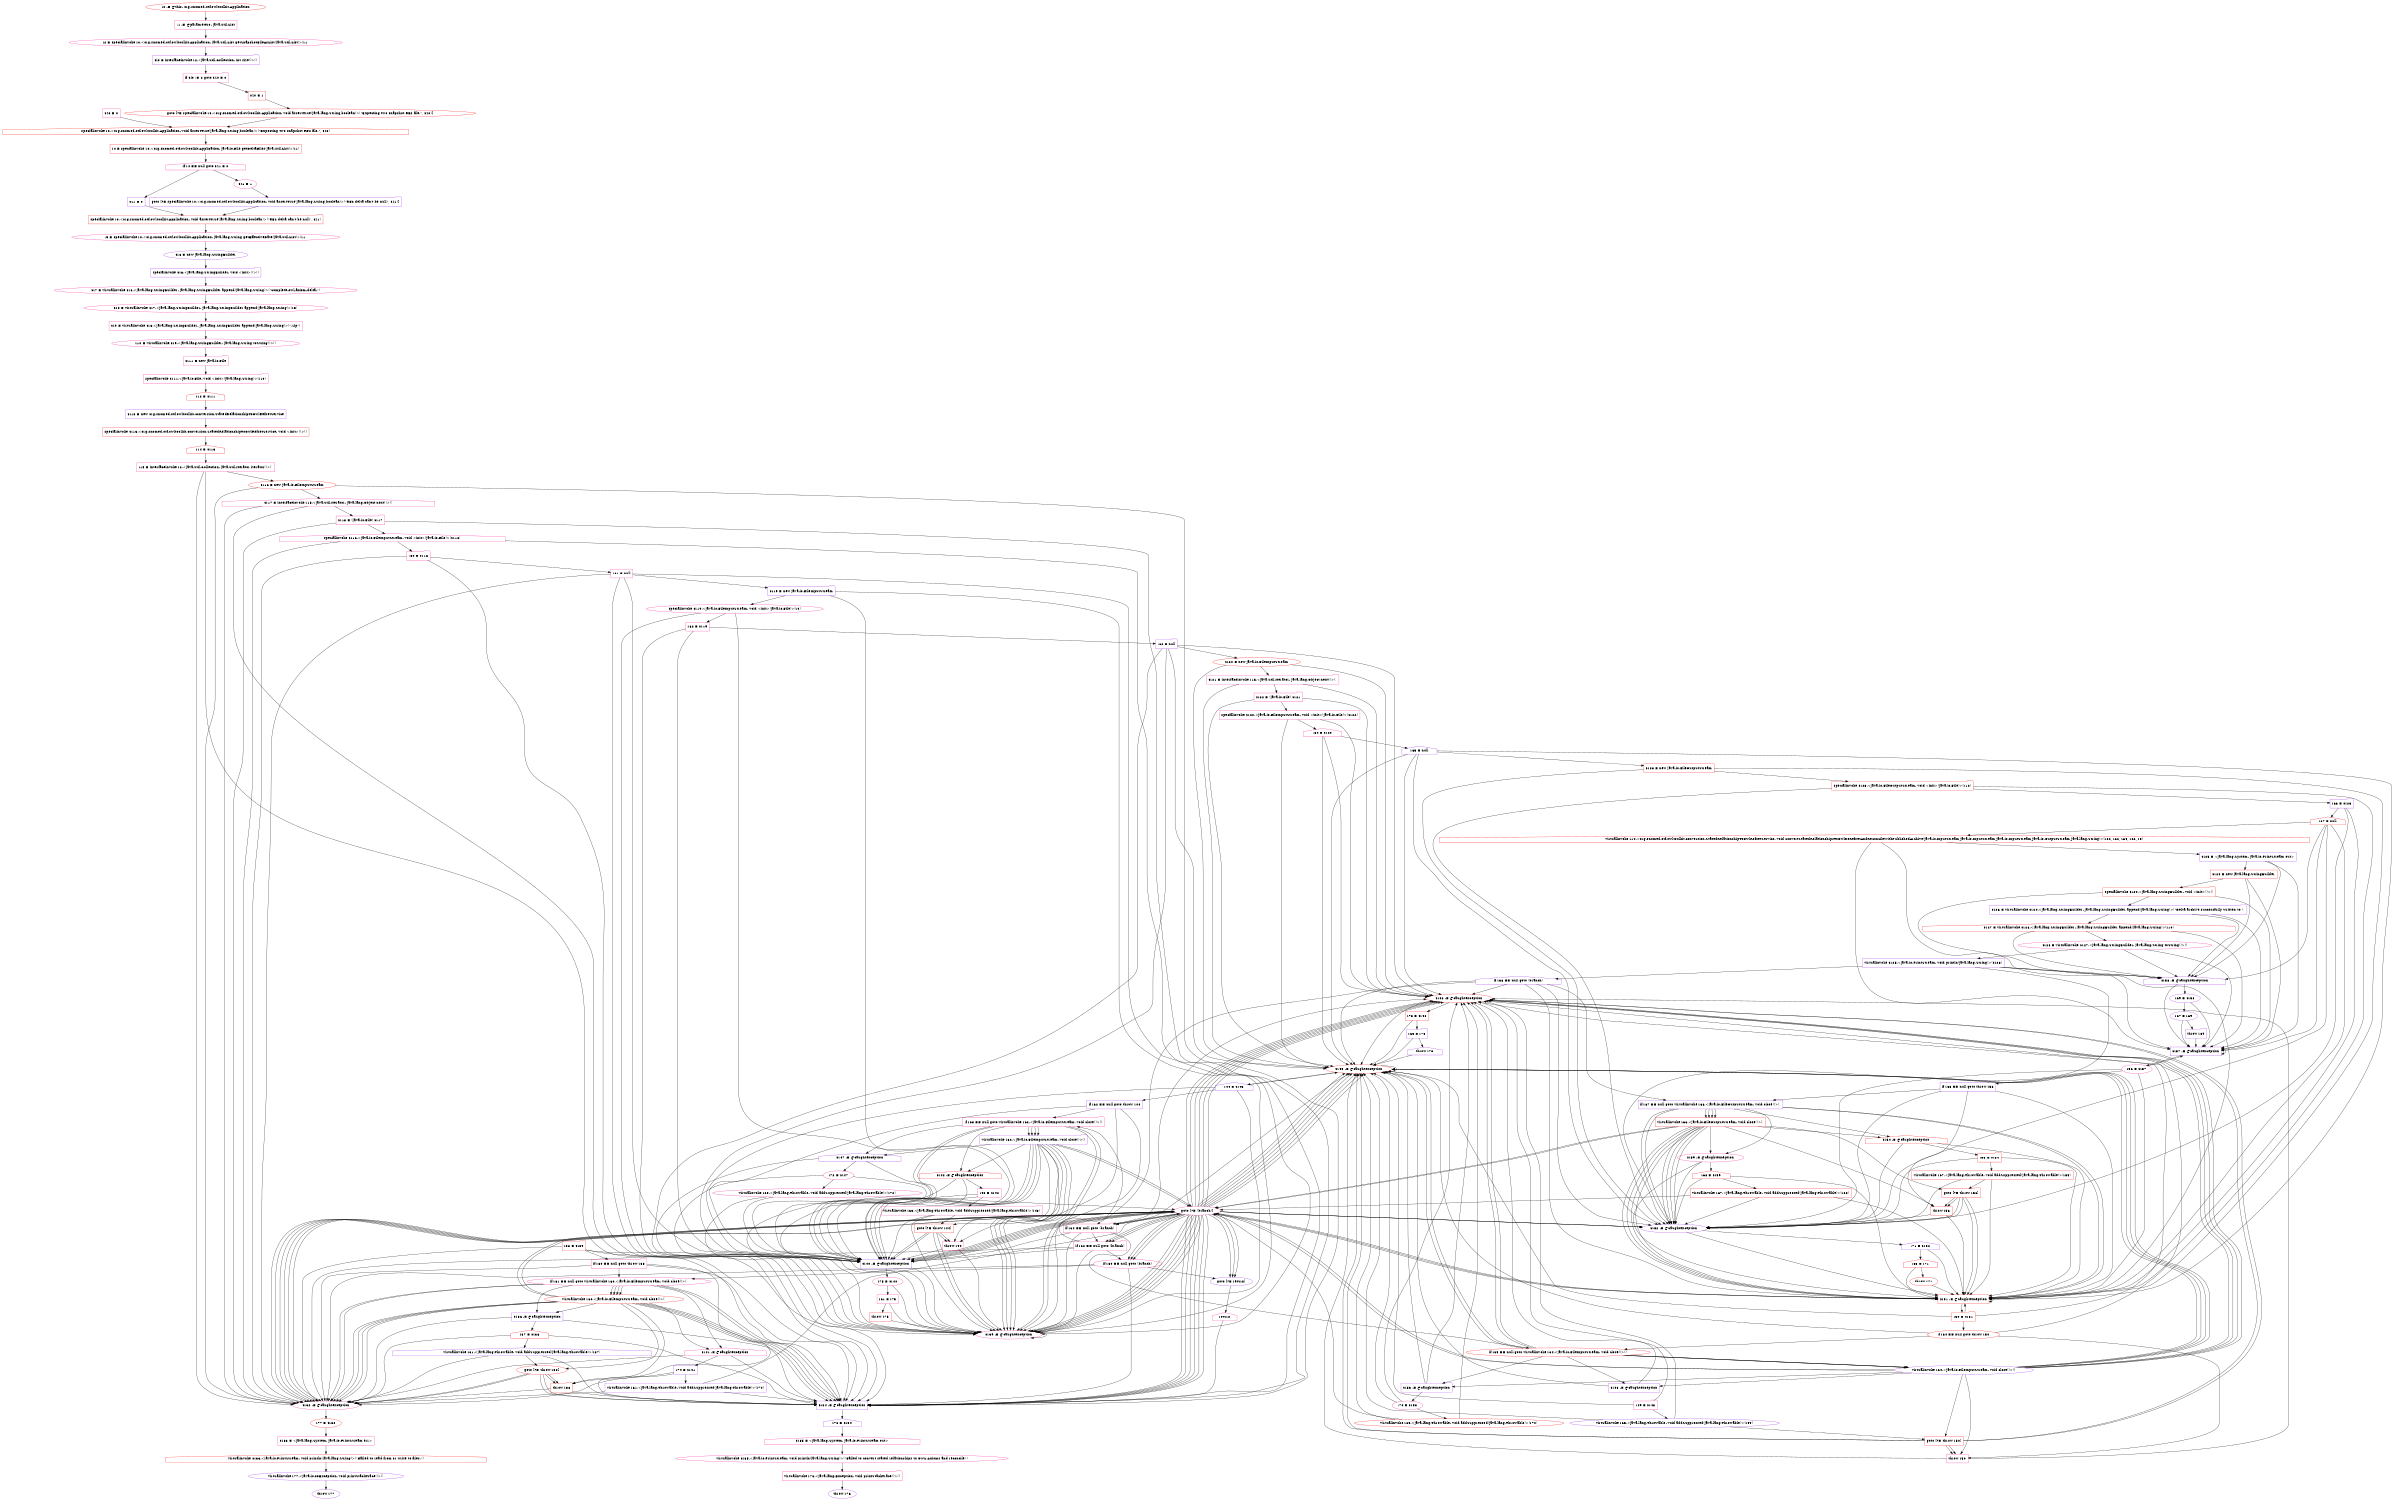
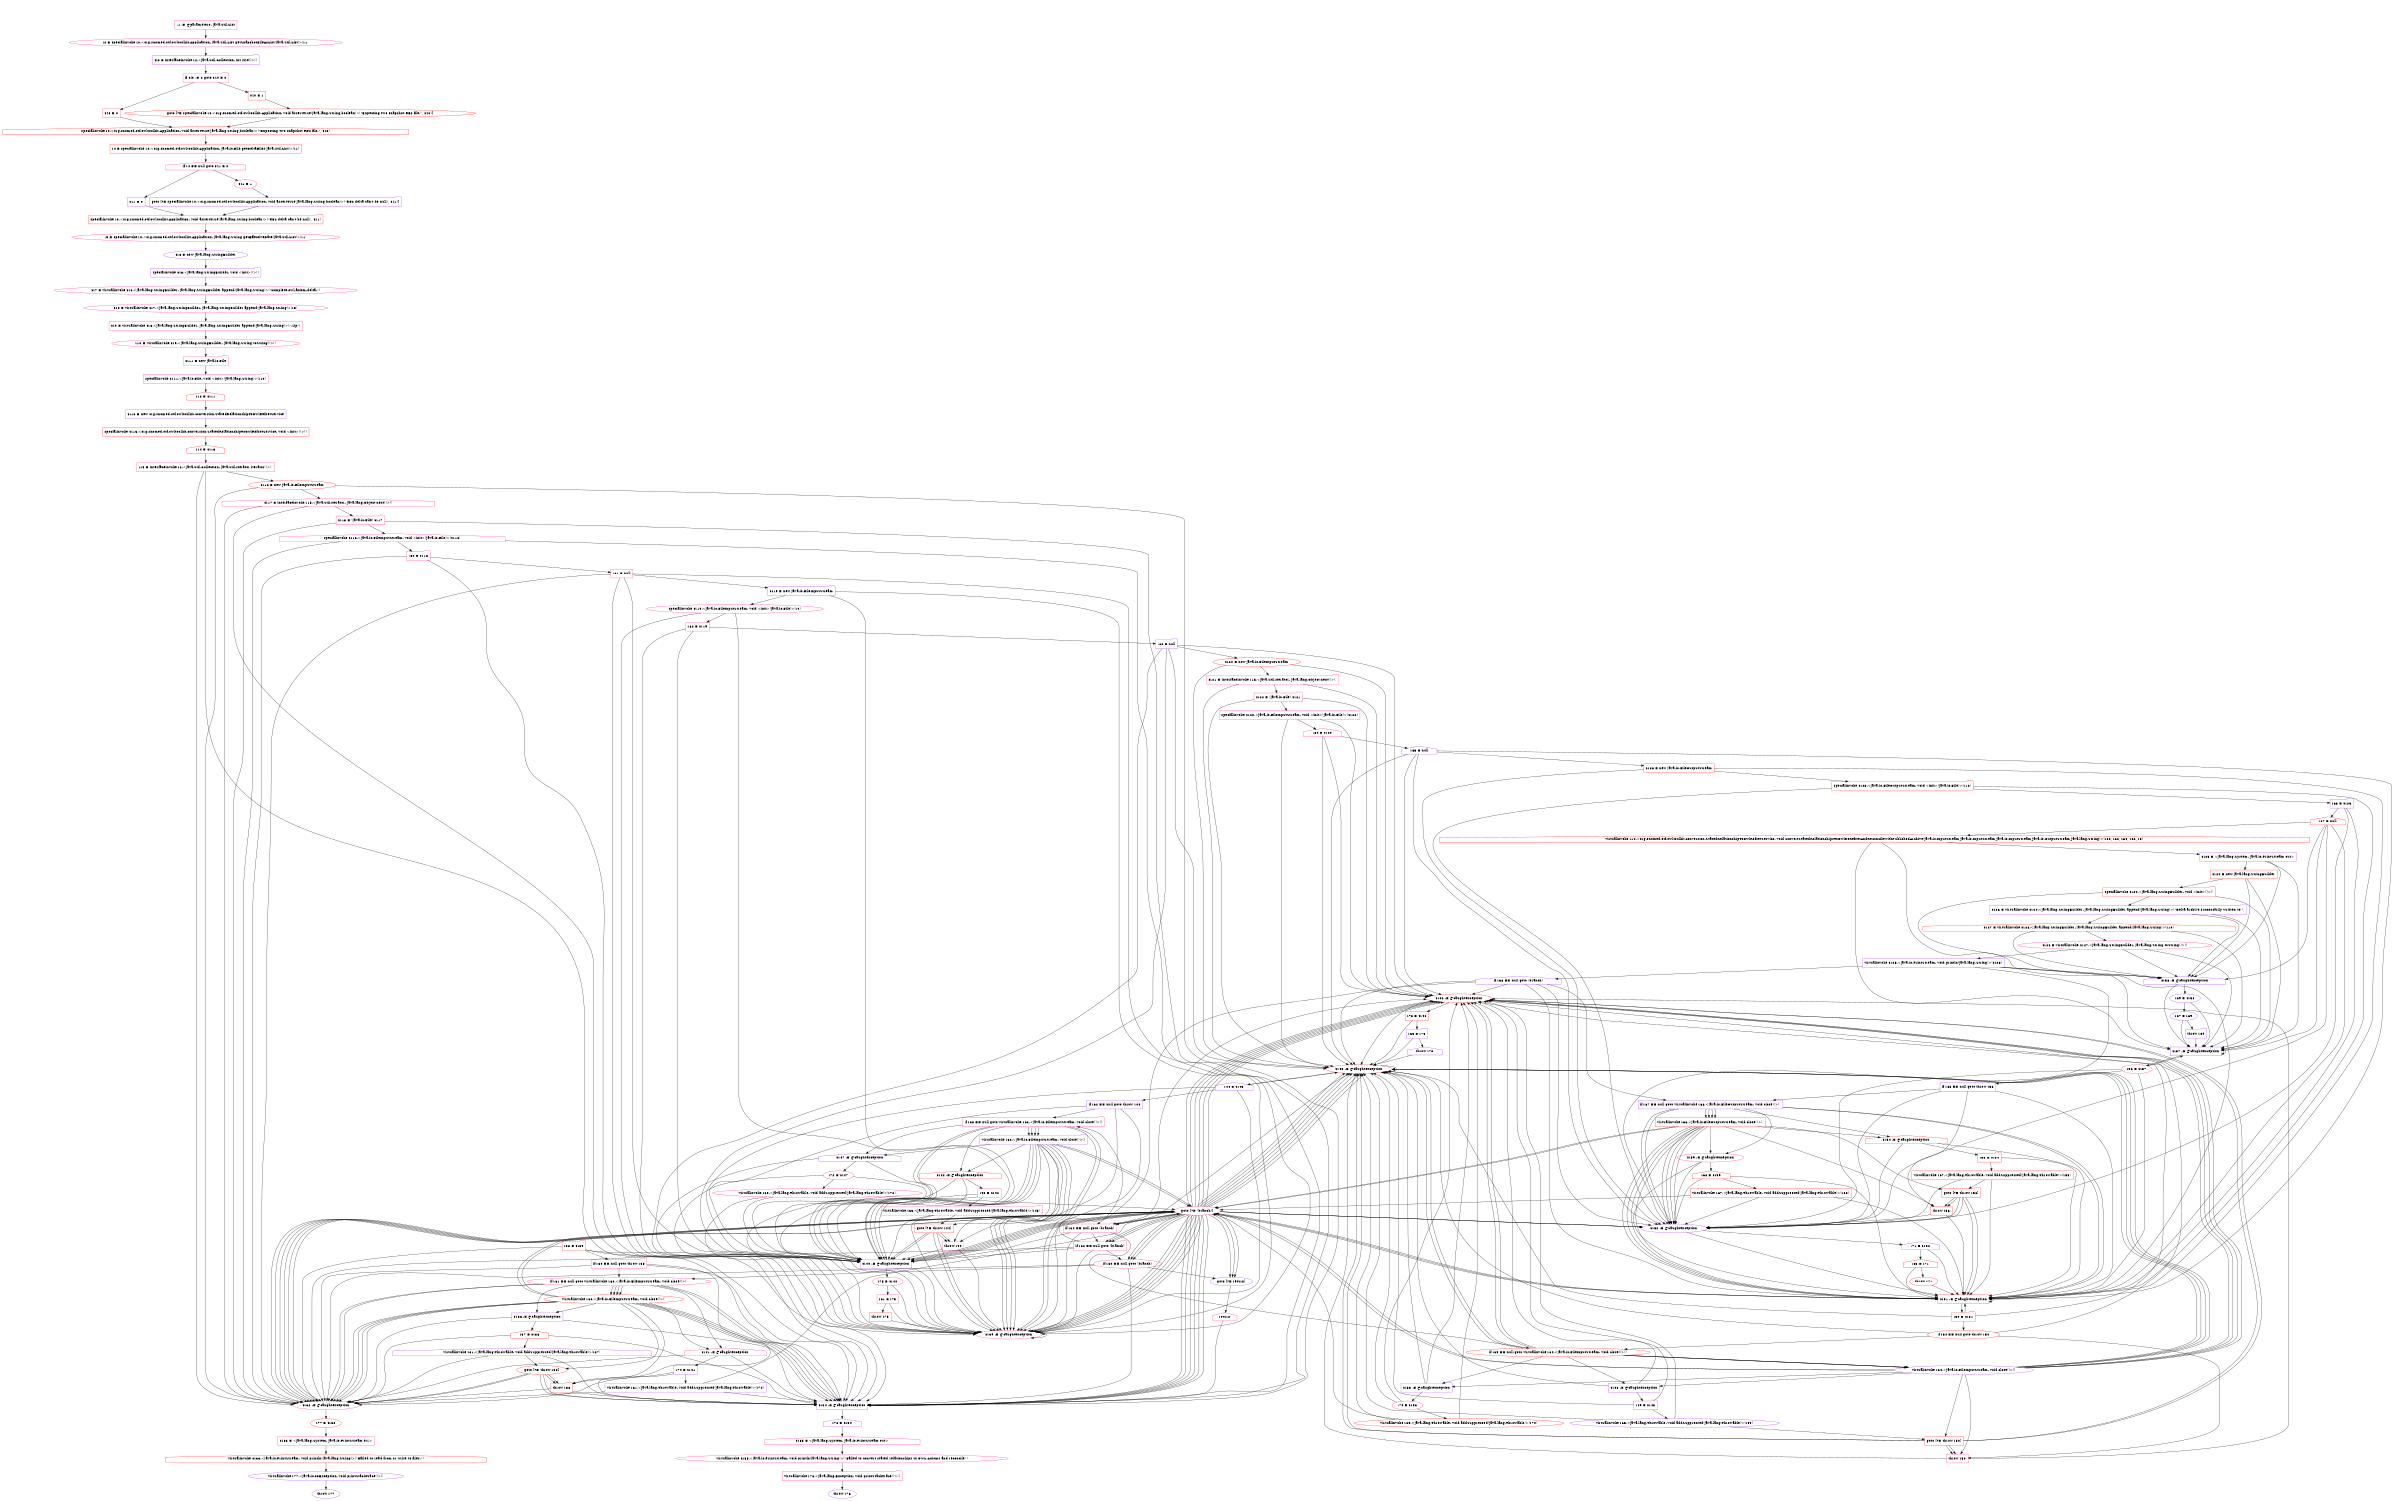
node "r0 := @this: org.snomed.otf.owltoolkit.Application": removed
edge "if $i0 != 2 goto $z0 = 0" -> "$z0 = 0": added
edge "r55 = $r54" -> "$r52 := @caughtexception": removed
edge "$r48 := @caughtexception" -> "r49 = $r48": added
